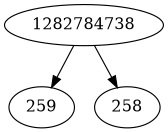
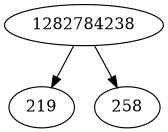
node "1282784738": label "1282784738" -> "1282784238"
node "259": label "259" -> "219"
